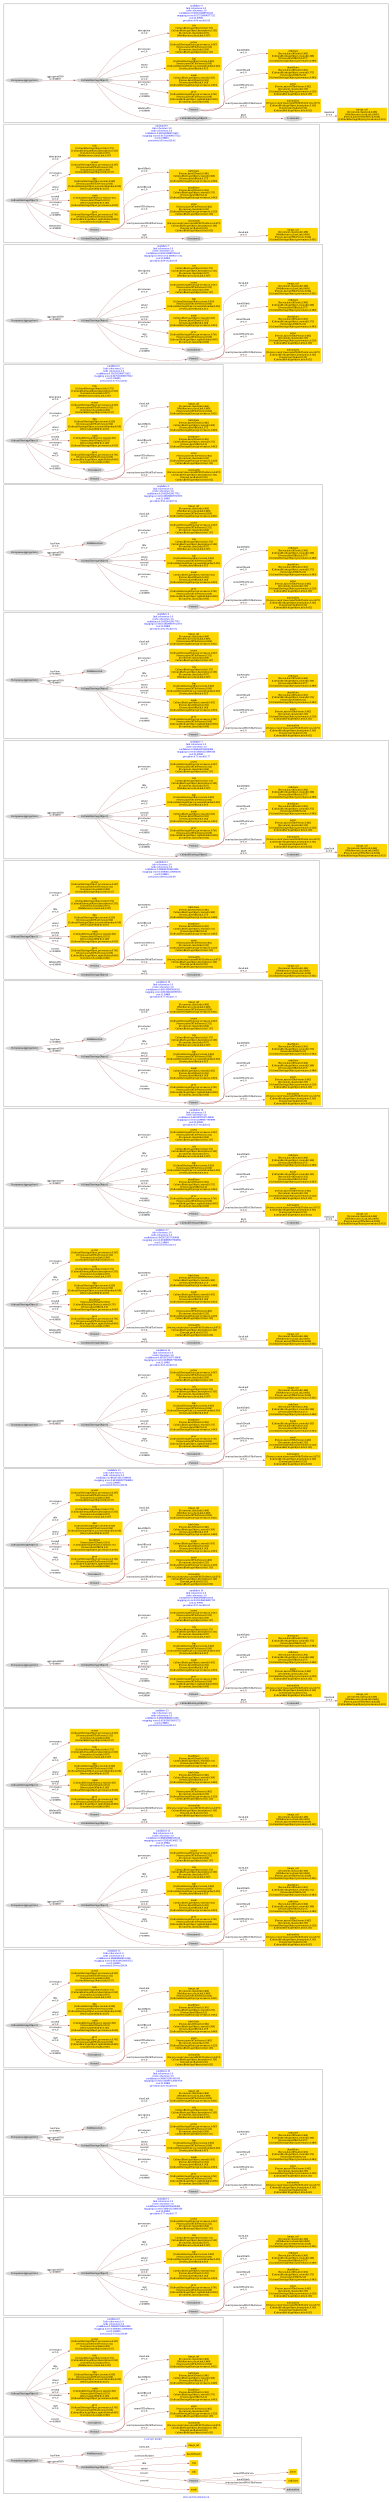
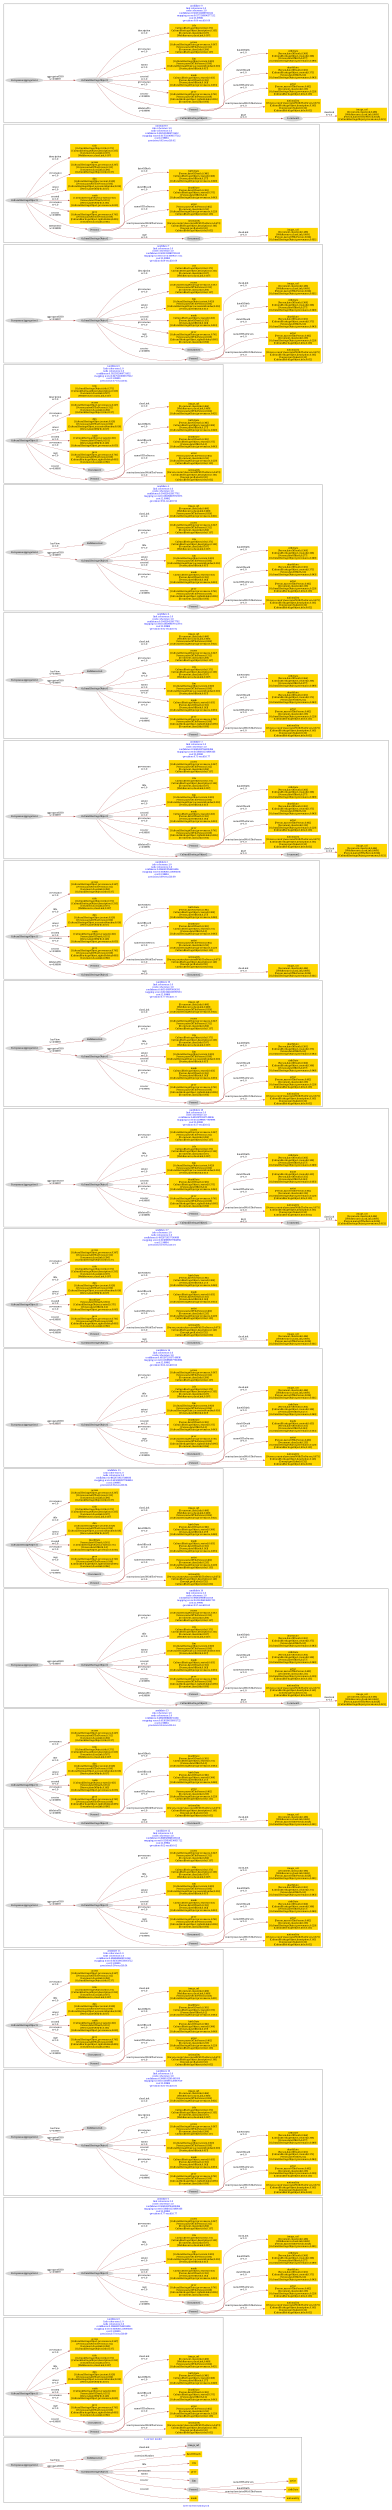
node "image_url": fillcolor gold -> lightgray
node "prov": added
node "dim": fillcolor gold -> lightgray
node "nationality": fillcolor lightgray -> gold
